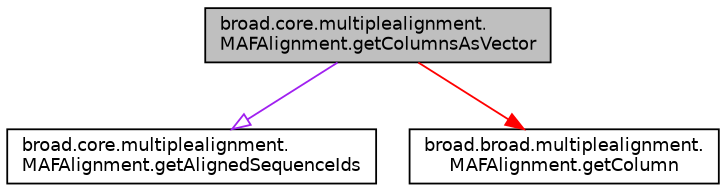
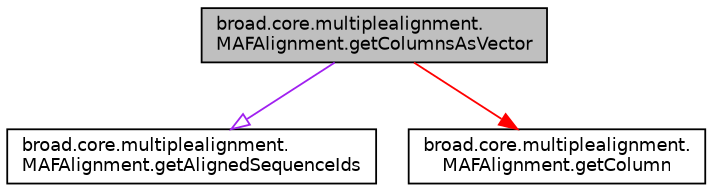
node "broad.broad.multiplealignment. MAFAlignment.getColumn": label "broad.broad.multiplealignment. MAFAlignment.getColumn" -> "broad.core.multiplealignment. MAFAlignment.getColumn"
